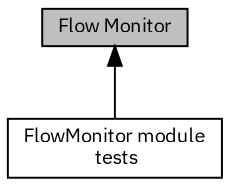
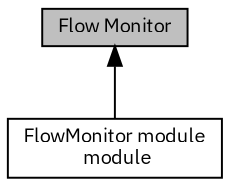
node "FlowMonitor module tests": label "FlowMonitor module tests" -> "FlowMonitor module module"
